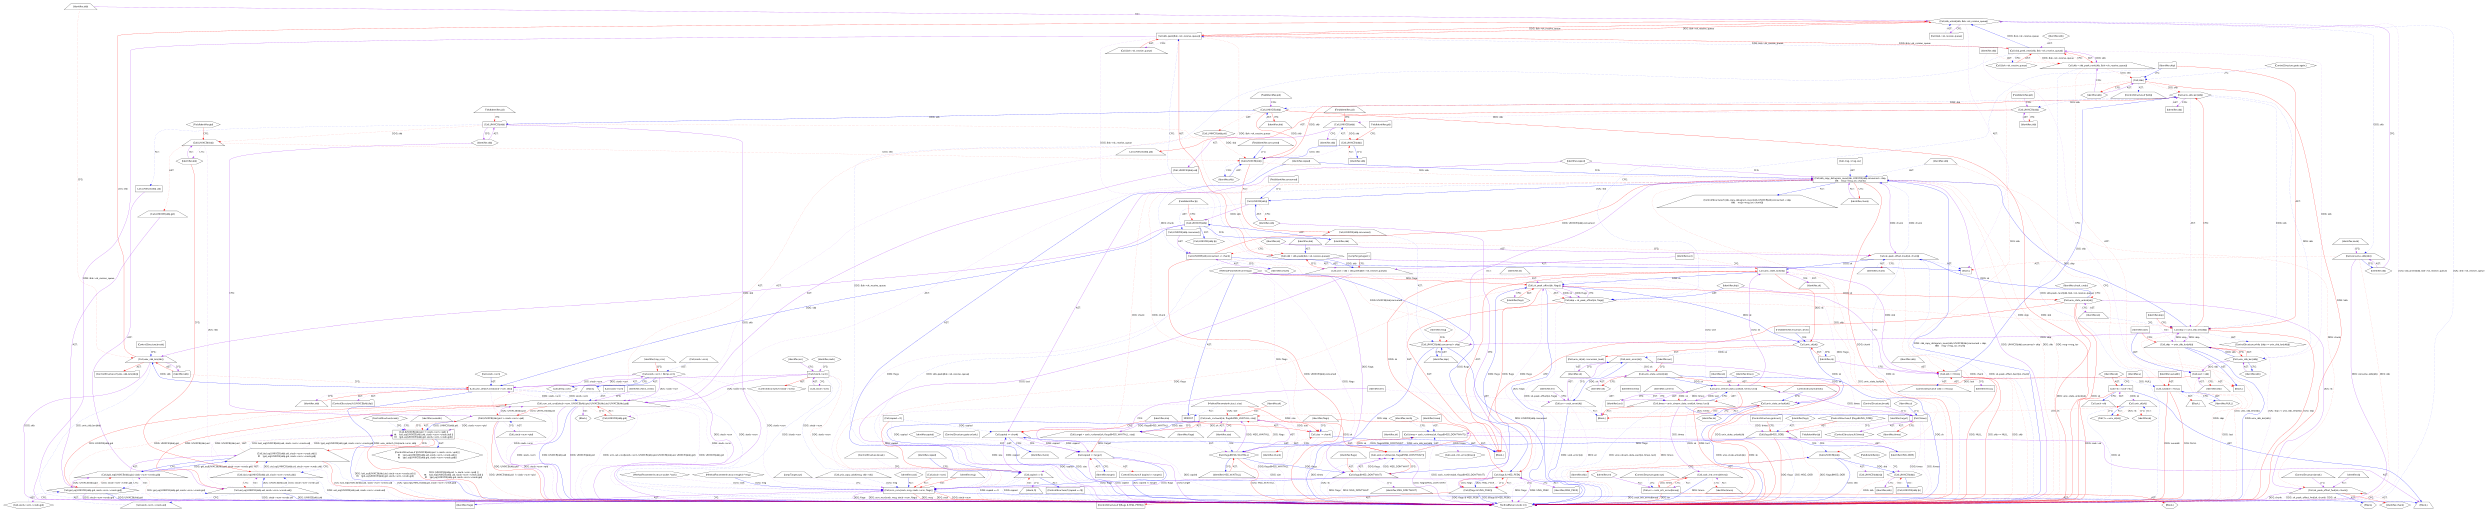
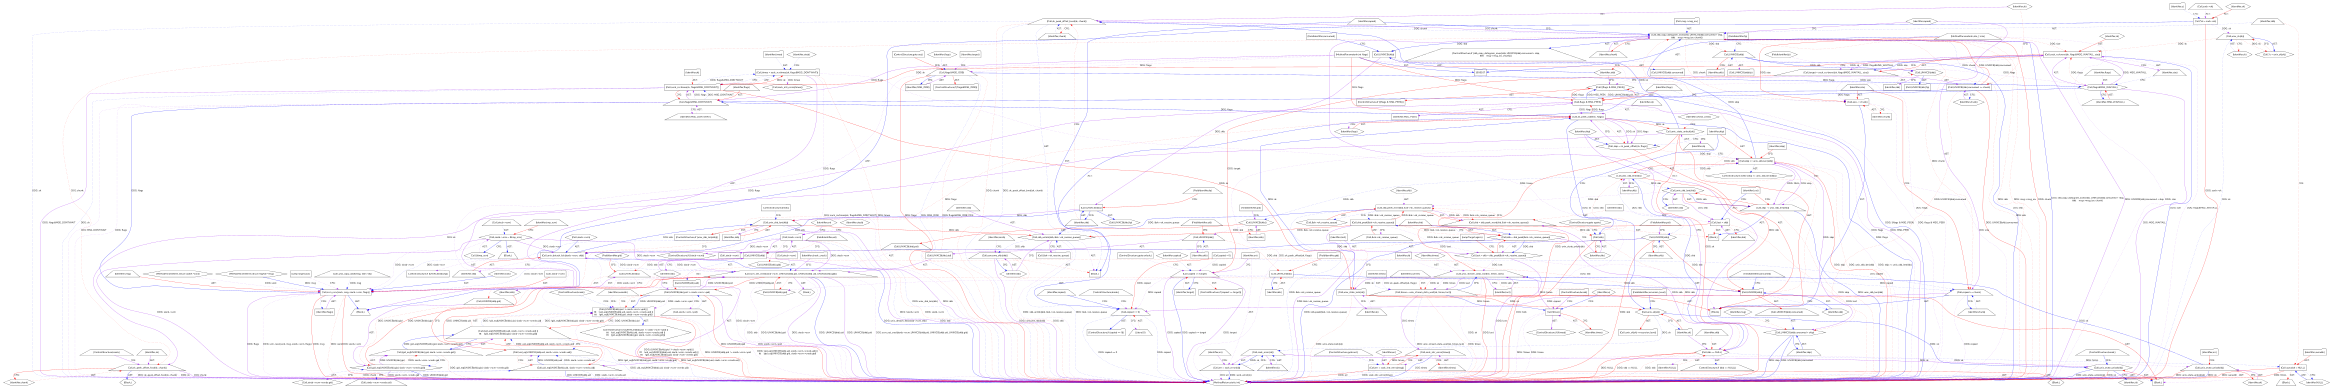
edge "(Call,skb_unlink(skb, &sk->sk_receive_queue))" -> "(Call,skb_peek(&sk->sk_receive_queue))": removed, label "DDG: &sk->sk_receive_queue"
node "(ControlStructure,if (!skb))": removed
edge "(Identifier,MSG_DONTWAIT)" -> "(Call,flags&MSG_DONTWAIT)": added, label "AST:"
edge "(Call,sk_peek_offset_bwd(sk, chunk))" -> "(Call,unix_state_lock(sk))": removed, label "DDG: sk"
node "(MethodParameterIn,int flags)": shape hexagon -> folder
node "(Call,last = skb = skb_peek(&sk->sk_receive_queue))": shape trapezium -> hexagon
node "(Call,sk_peek_offset(sk, flags))": label "(Call,sk_peek_offset(sk, flags))" -> "(Call,sk_peek_addr(sk, flags))"
edge "(MethodParameterIn,int flags)" -> "(Call,flags & MSG_PEEK)": color blue -> red
edge "(Call,skip >= unix_skb_len(skb))" -> "(Call,skip -= unix_skb_len(skb))": label "DDG: skip" -> "DDG: NULL"
node "(Call,skb == NULL)": shape folder -> hexagon
edge "(Call,!siocb->scm)" -> "(ControlStructure,if (!siocb->scm))": color red -> purple
edge "(Identifier,current)" -> "(Call,timeo = unix_stream_data_wait(sk, timeo, last))": label "CFG: " -> "DDG: sk_peek_offset(sk, flags)"
edge "(Call,*sk = sock->sk)" -> "(Call,sock->sk)": removed, label "CFG:"
edge "(MethodParameterIn,size_t size)" -> "1000107": style dotted -> solid
node "(ControlStructure,if (flags&MSG_OOB))": shape hexagon -> folder
edge "(Call,!timeo)" -> "(Call,timeo = sock_rcvtimeo(sk, flags&MSG_DONTWAIT))": reversed
edge "(ControlStructure,if (flags&MSG_OOB))" -> "(Call,flags&MSG_OOB)": reversed
edge "(Call,timeo = sock_rcvtimeo(sk, flags&MSG_DONTWAIT))" -> "(Call,sock_rcvtimeo(sk, flags&MSG_DONTWAIT))": label "DDG: unix_skb_len(skb)" -> "CFG: "
edge "(Call,copied += chunk)" -> "(Call,copied >= target)": removed, label "DDG: copied"
edge "(Call,skb = skb_peek(&sk->sk_receive_queue))" -> "(MethodReturn,static int)": style dotted -> solid
node "(JumpTarget,out:)": shape trapezium -> folder
edge "(Call,!(flags & MSG_PEEK))" -> "(Call,flags & MSG_PEEK)": label "CFG: " -> "DDG: UNIXCB(skb).pid"
node "(Call,!(flags & MSG_PEEK))": shape trapezium -> hexagon
node "(Call,err = sock_intr_errno(timeo))": label "(Call,err = sock_intr_errno(timeo))" -> "(Call,err = sock_intr_errno(msg))"
edge "(Call,skb = skb_peek_next(skb, &sk->sk_receive_queue))" -> "(MethodReturn,static int)": removed, label "DDG: skb_peek_next(skb, &sk->sk_receive_queue)"
edge "(Call,siocb->scm->creds.uid)" -> "(Call,uid_eq(UNIXCB(skb).uid, siocb->scm->creds.uid))": label "AST: " -> "DDG: chunk"
edge "(Call,flags&MSG_WAITALL)" -> "(MethodReturn,static int)": color red -> purple
